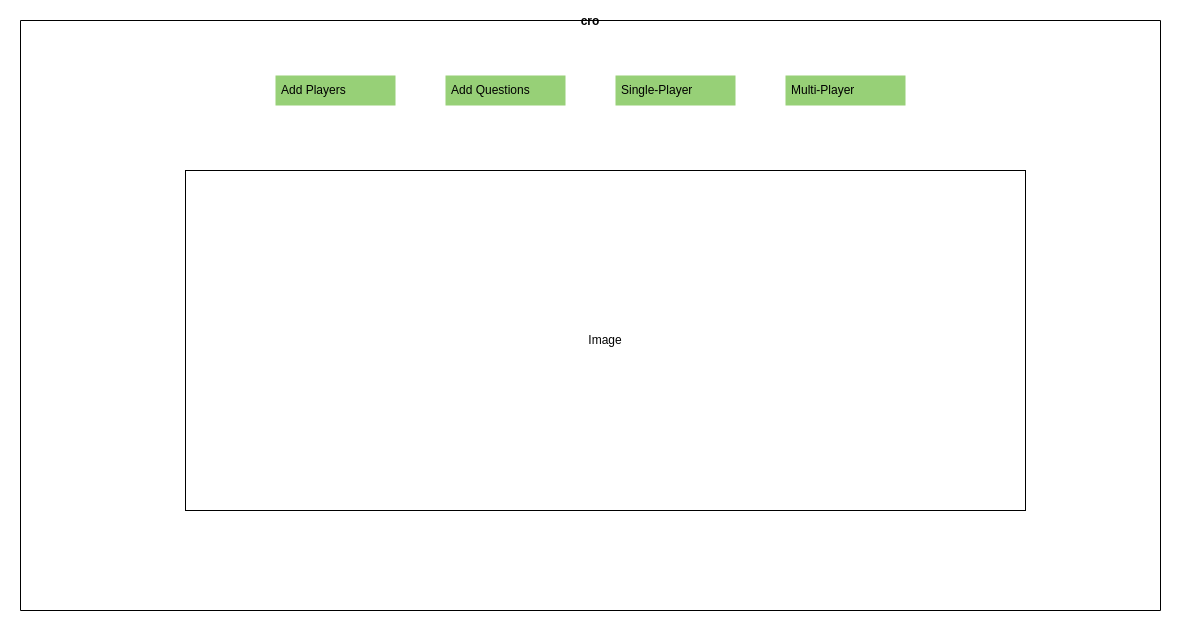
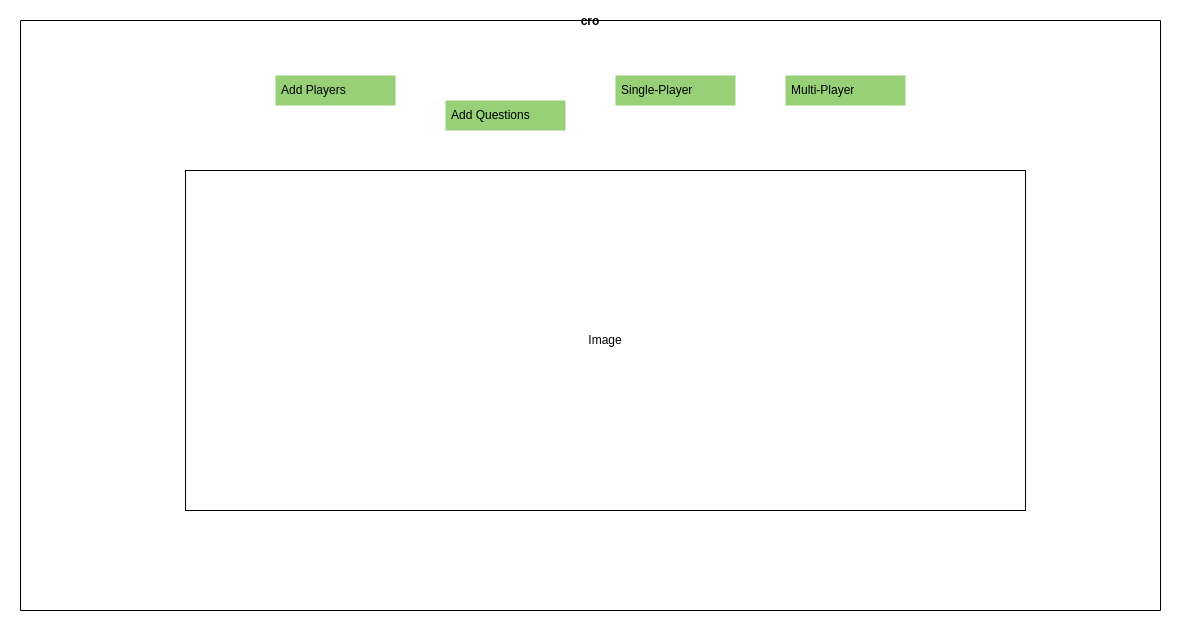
node "Add Questions": moved (506, 91) -> (506, 116)
